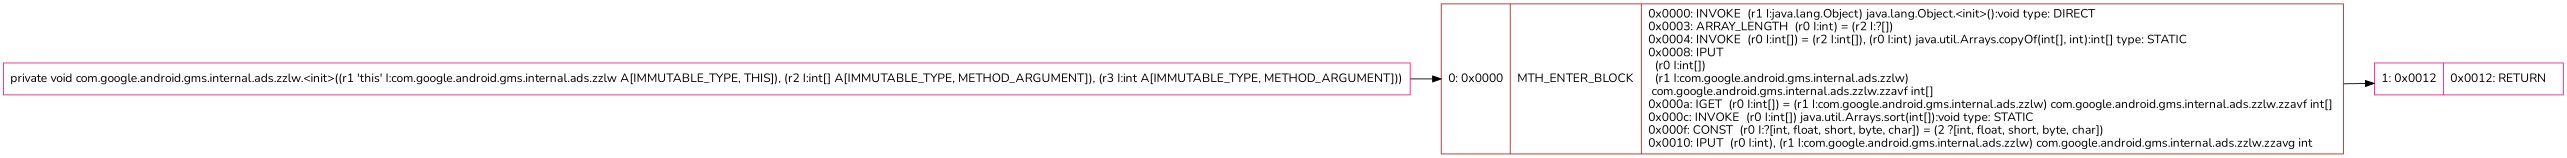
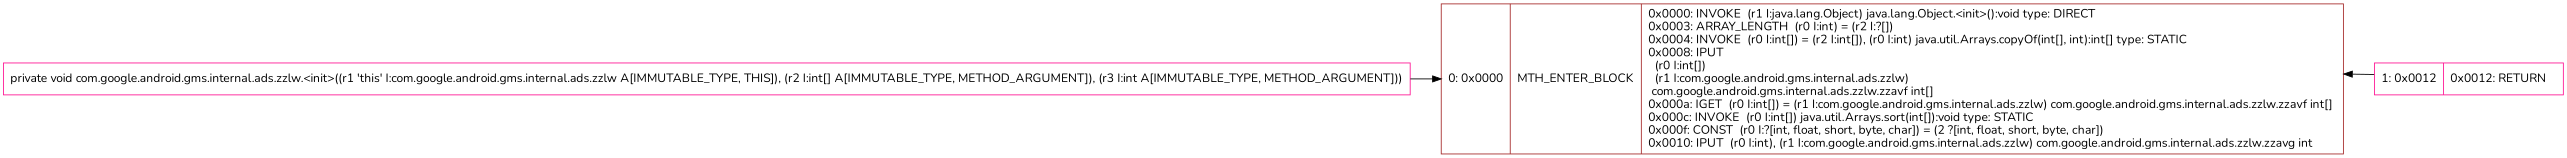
edge "0: 0x0000" -> "1: 0x0012": reversed
